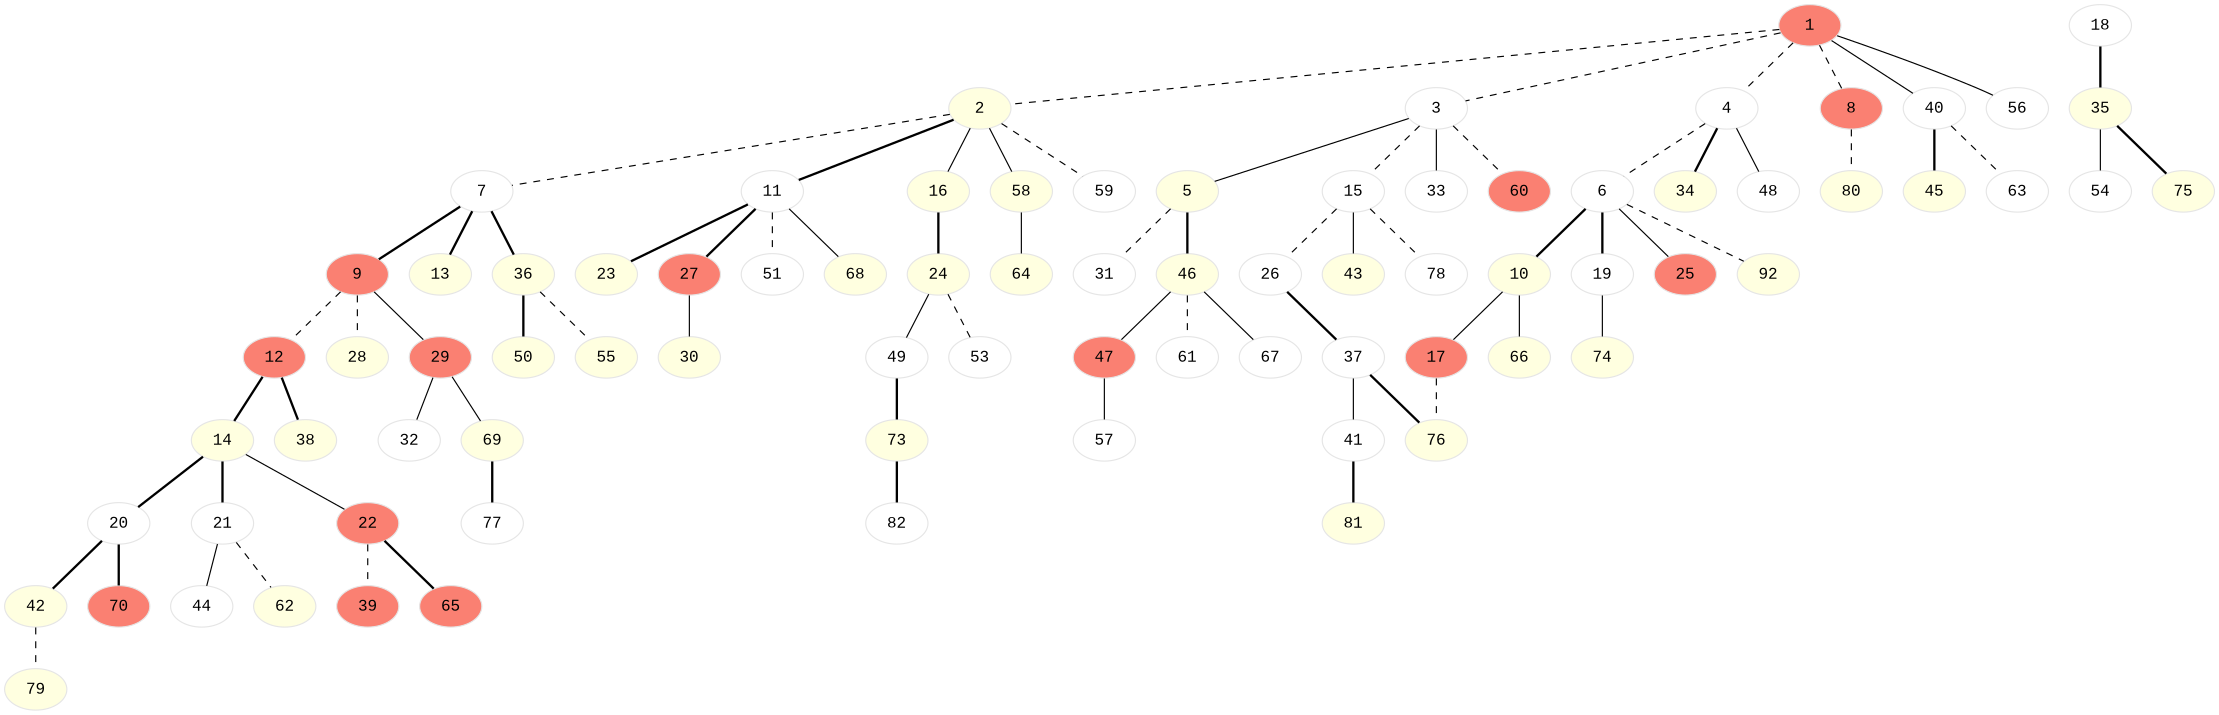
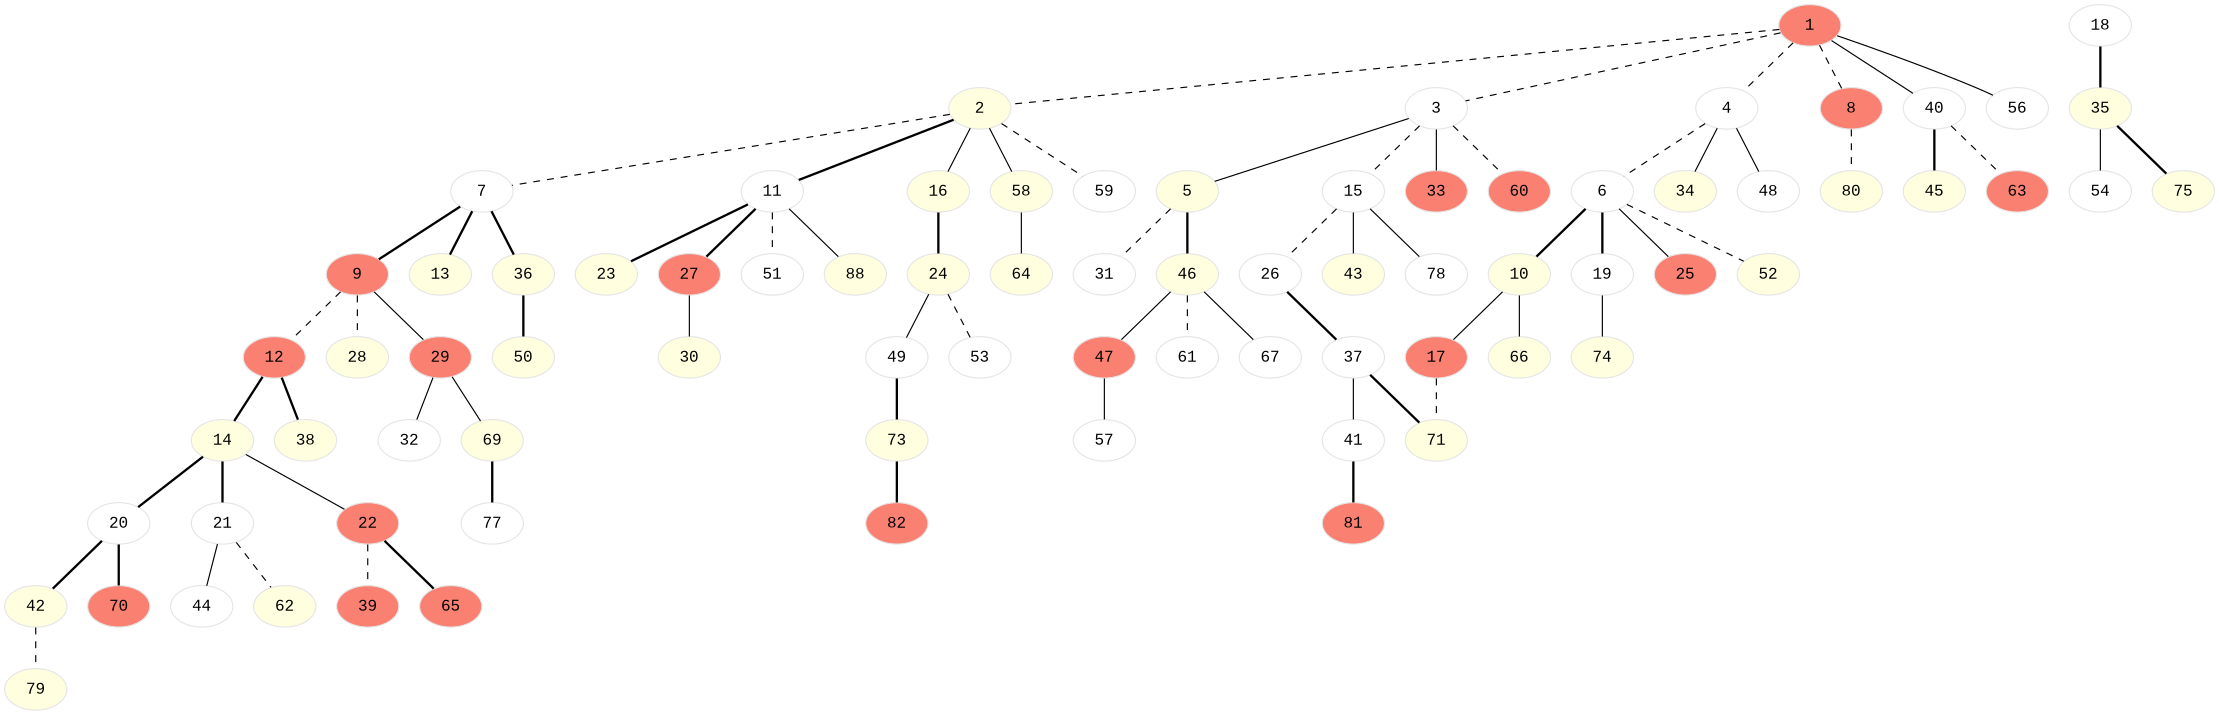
edge "4" -- "34": style bold -> solid
node "33": fillcolor white -> salmon
node "63": fillcolor white -> salmon
edge "15" -- "78": style dashed -> solid
node "68": label "68" -> "88"
node "92": label "92" -> "52"
node "55": removed
node "76": label "76" -> "71"
node "82": fillcolor white -> salmon
node "81": fillcolor lightyellow -> salmon
